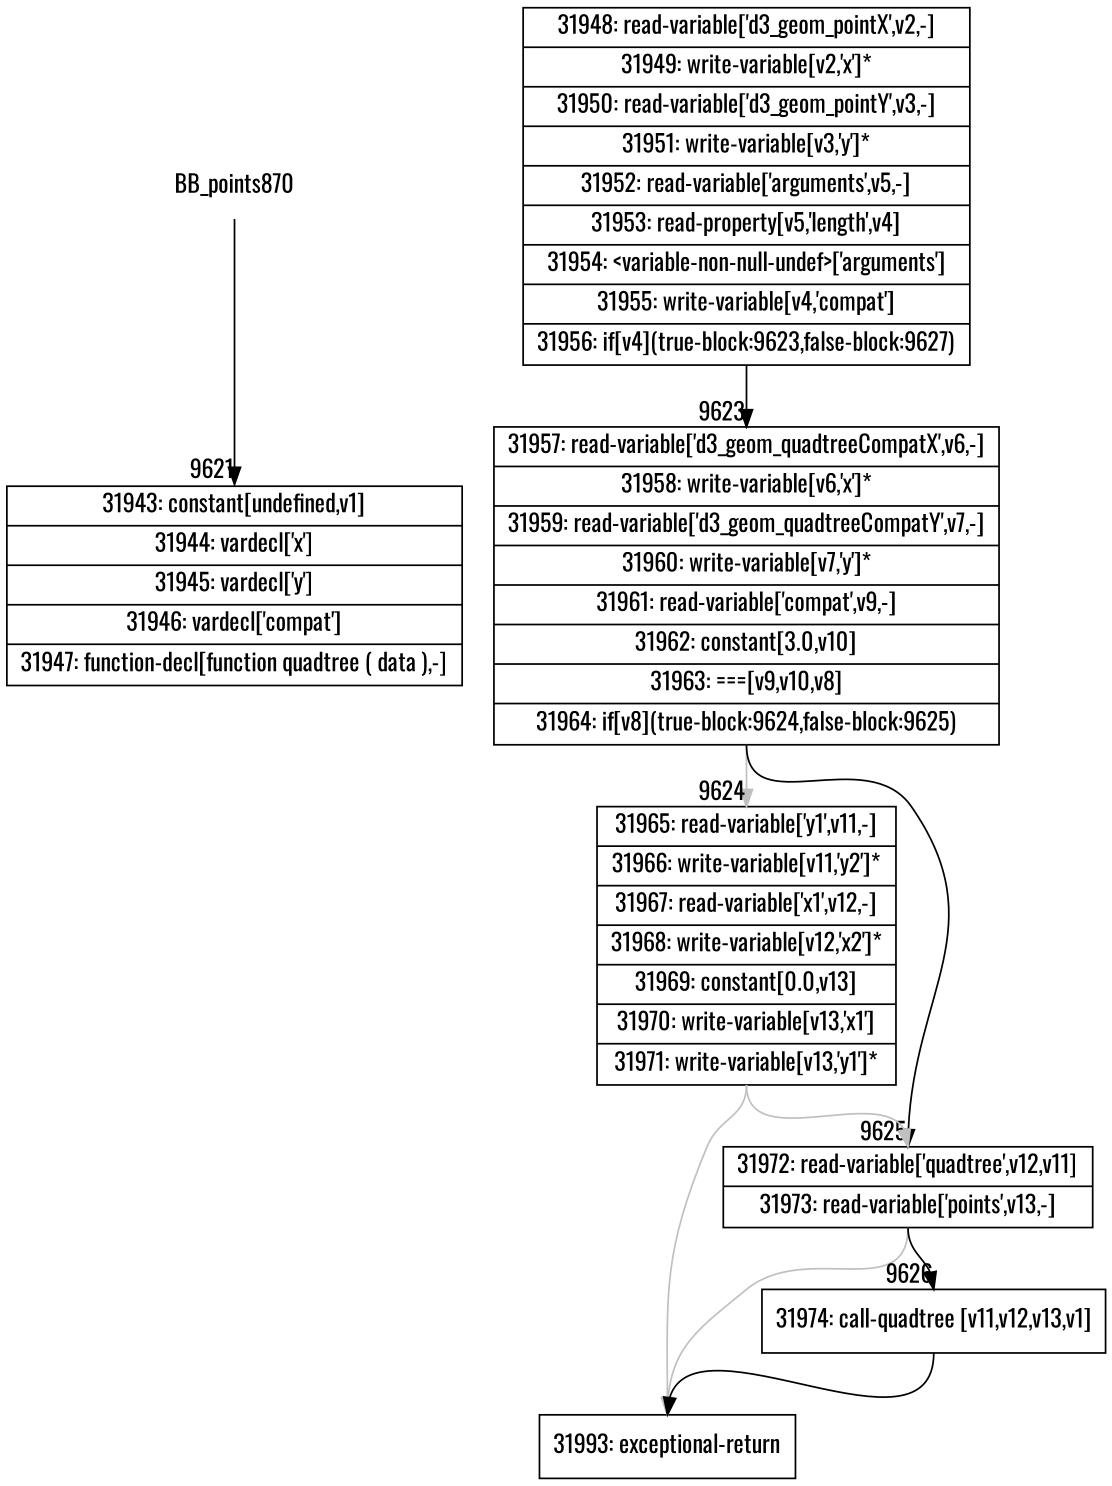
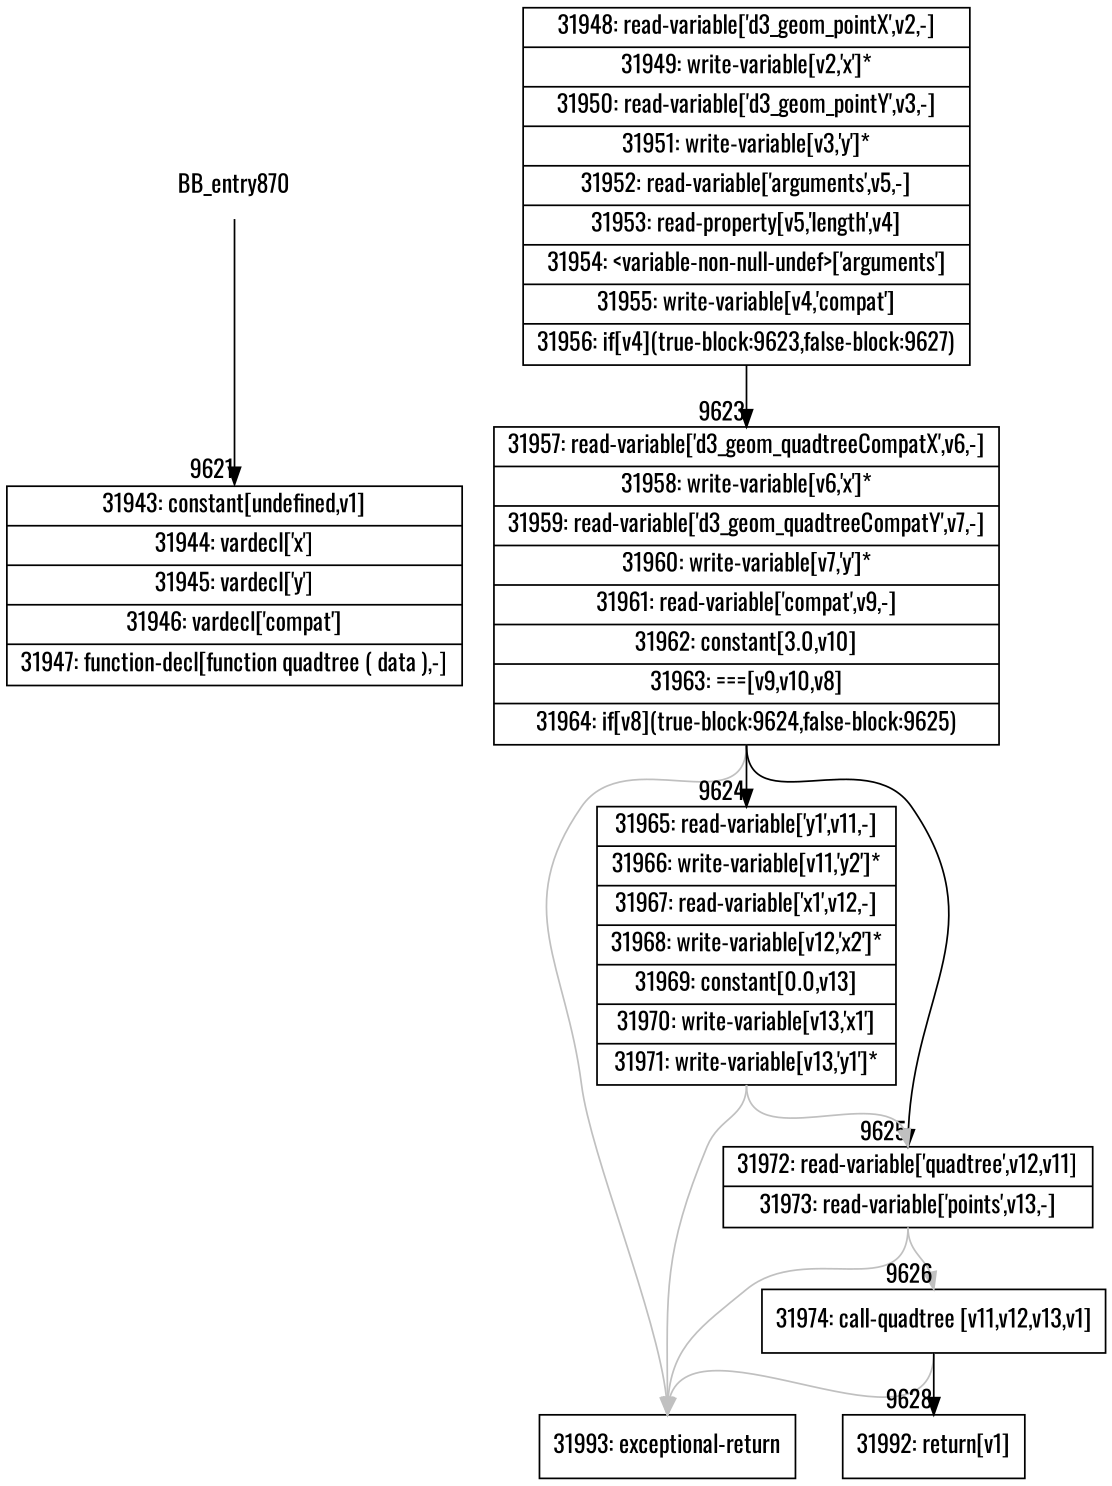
node "BB_points870": label "BB_points870" -> "BB_entry870"
edge "31957: read-variable['d3_geom_quadtreeCompatX',v6,-]" -> "31965: read-variable['y1',v11,-]": color gray -> black
edge "31957: read-variable['d3_geom_quadtreeCompatX',v6,-]" -> "31993: exceptional-return": added
edge "31972: read-variable['quadtree',v12,v11]" -> "31974: call-quadtree [v11,v12,v13,v1]": color black -> gray
edge "31974: call-quadtree [v11,v12,v13,v1]" -> "31993: exceptional-return": color black -> gray
node "31992: return[v1]": added
